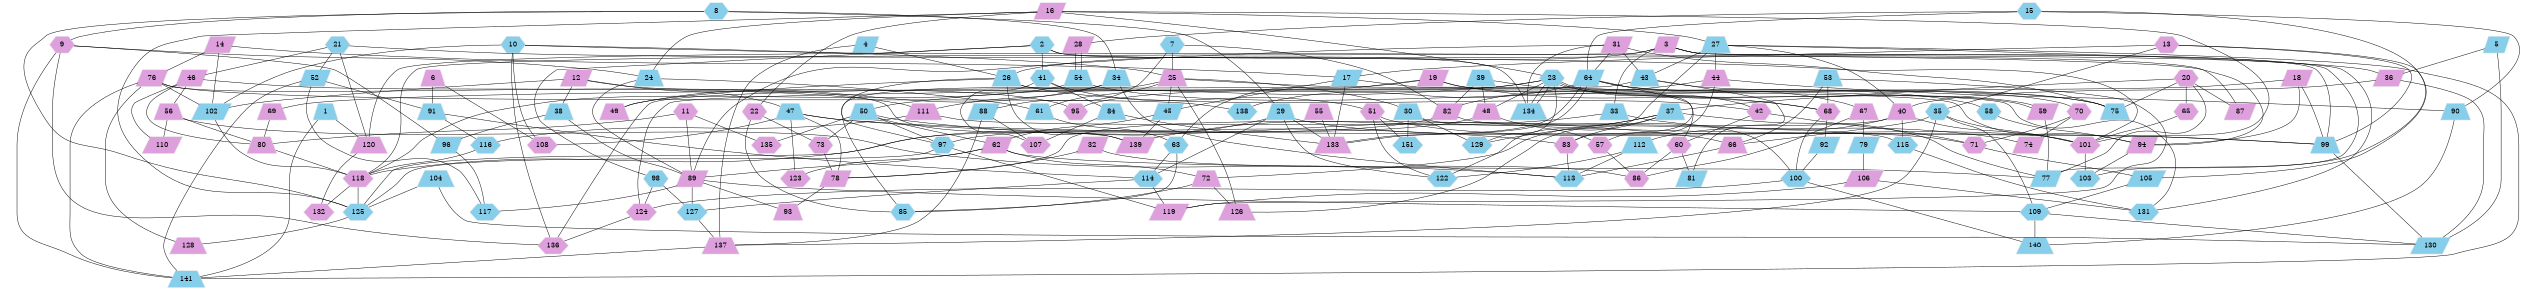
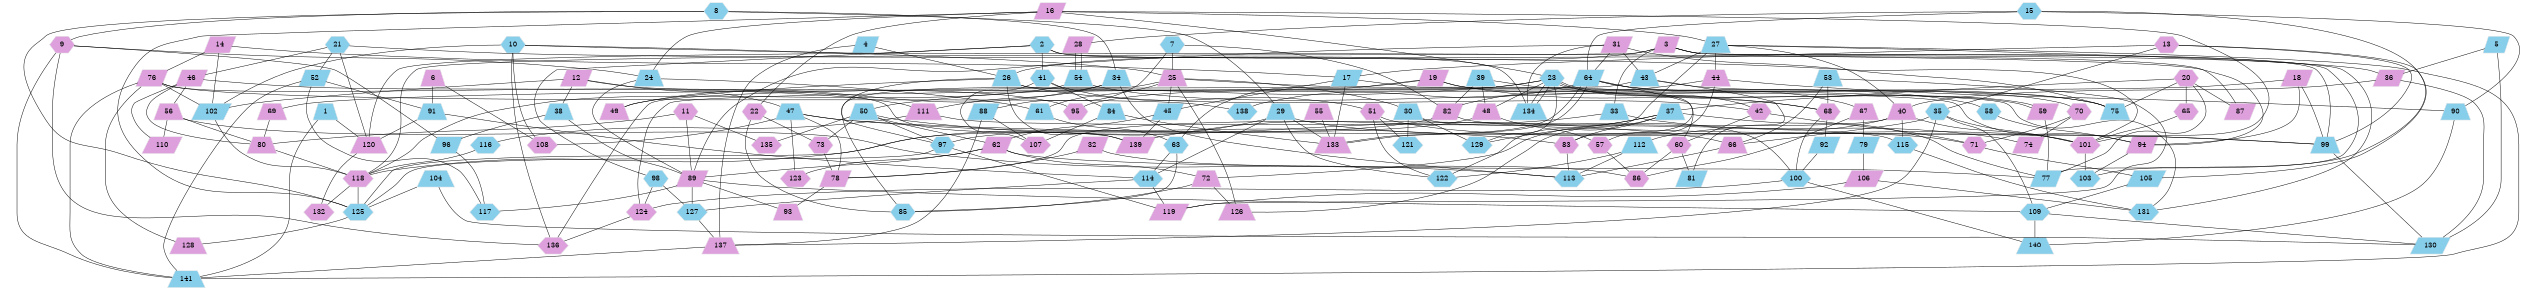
edge "91" -- "116": now "91" -- "120"
node "151": label "151" -> "121"
